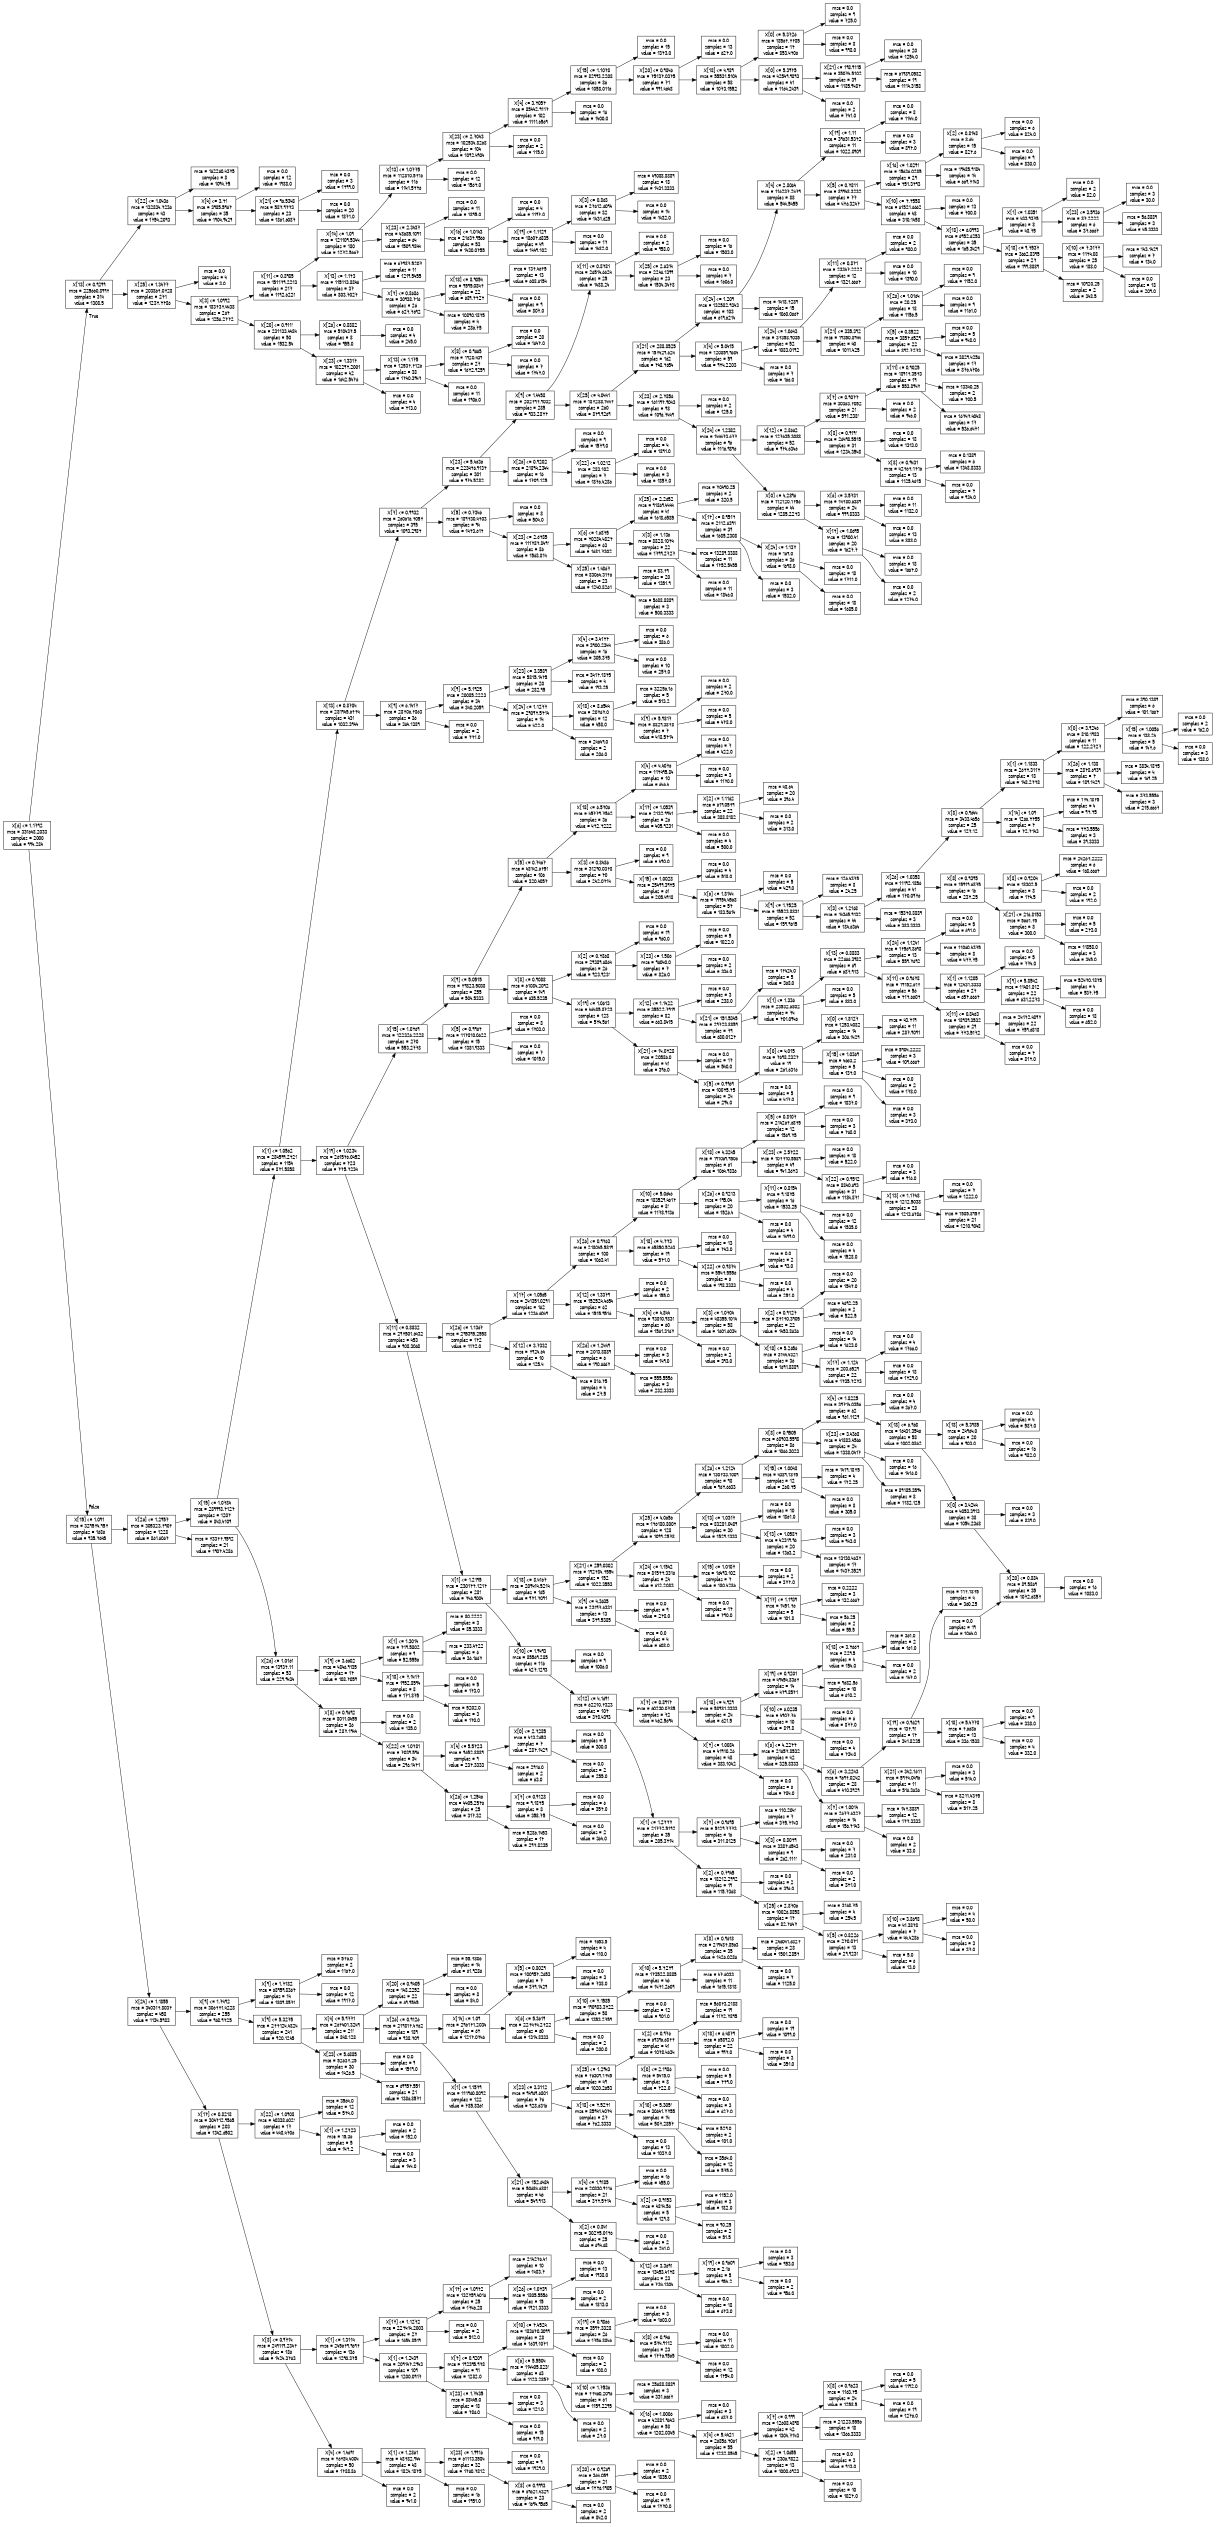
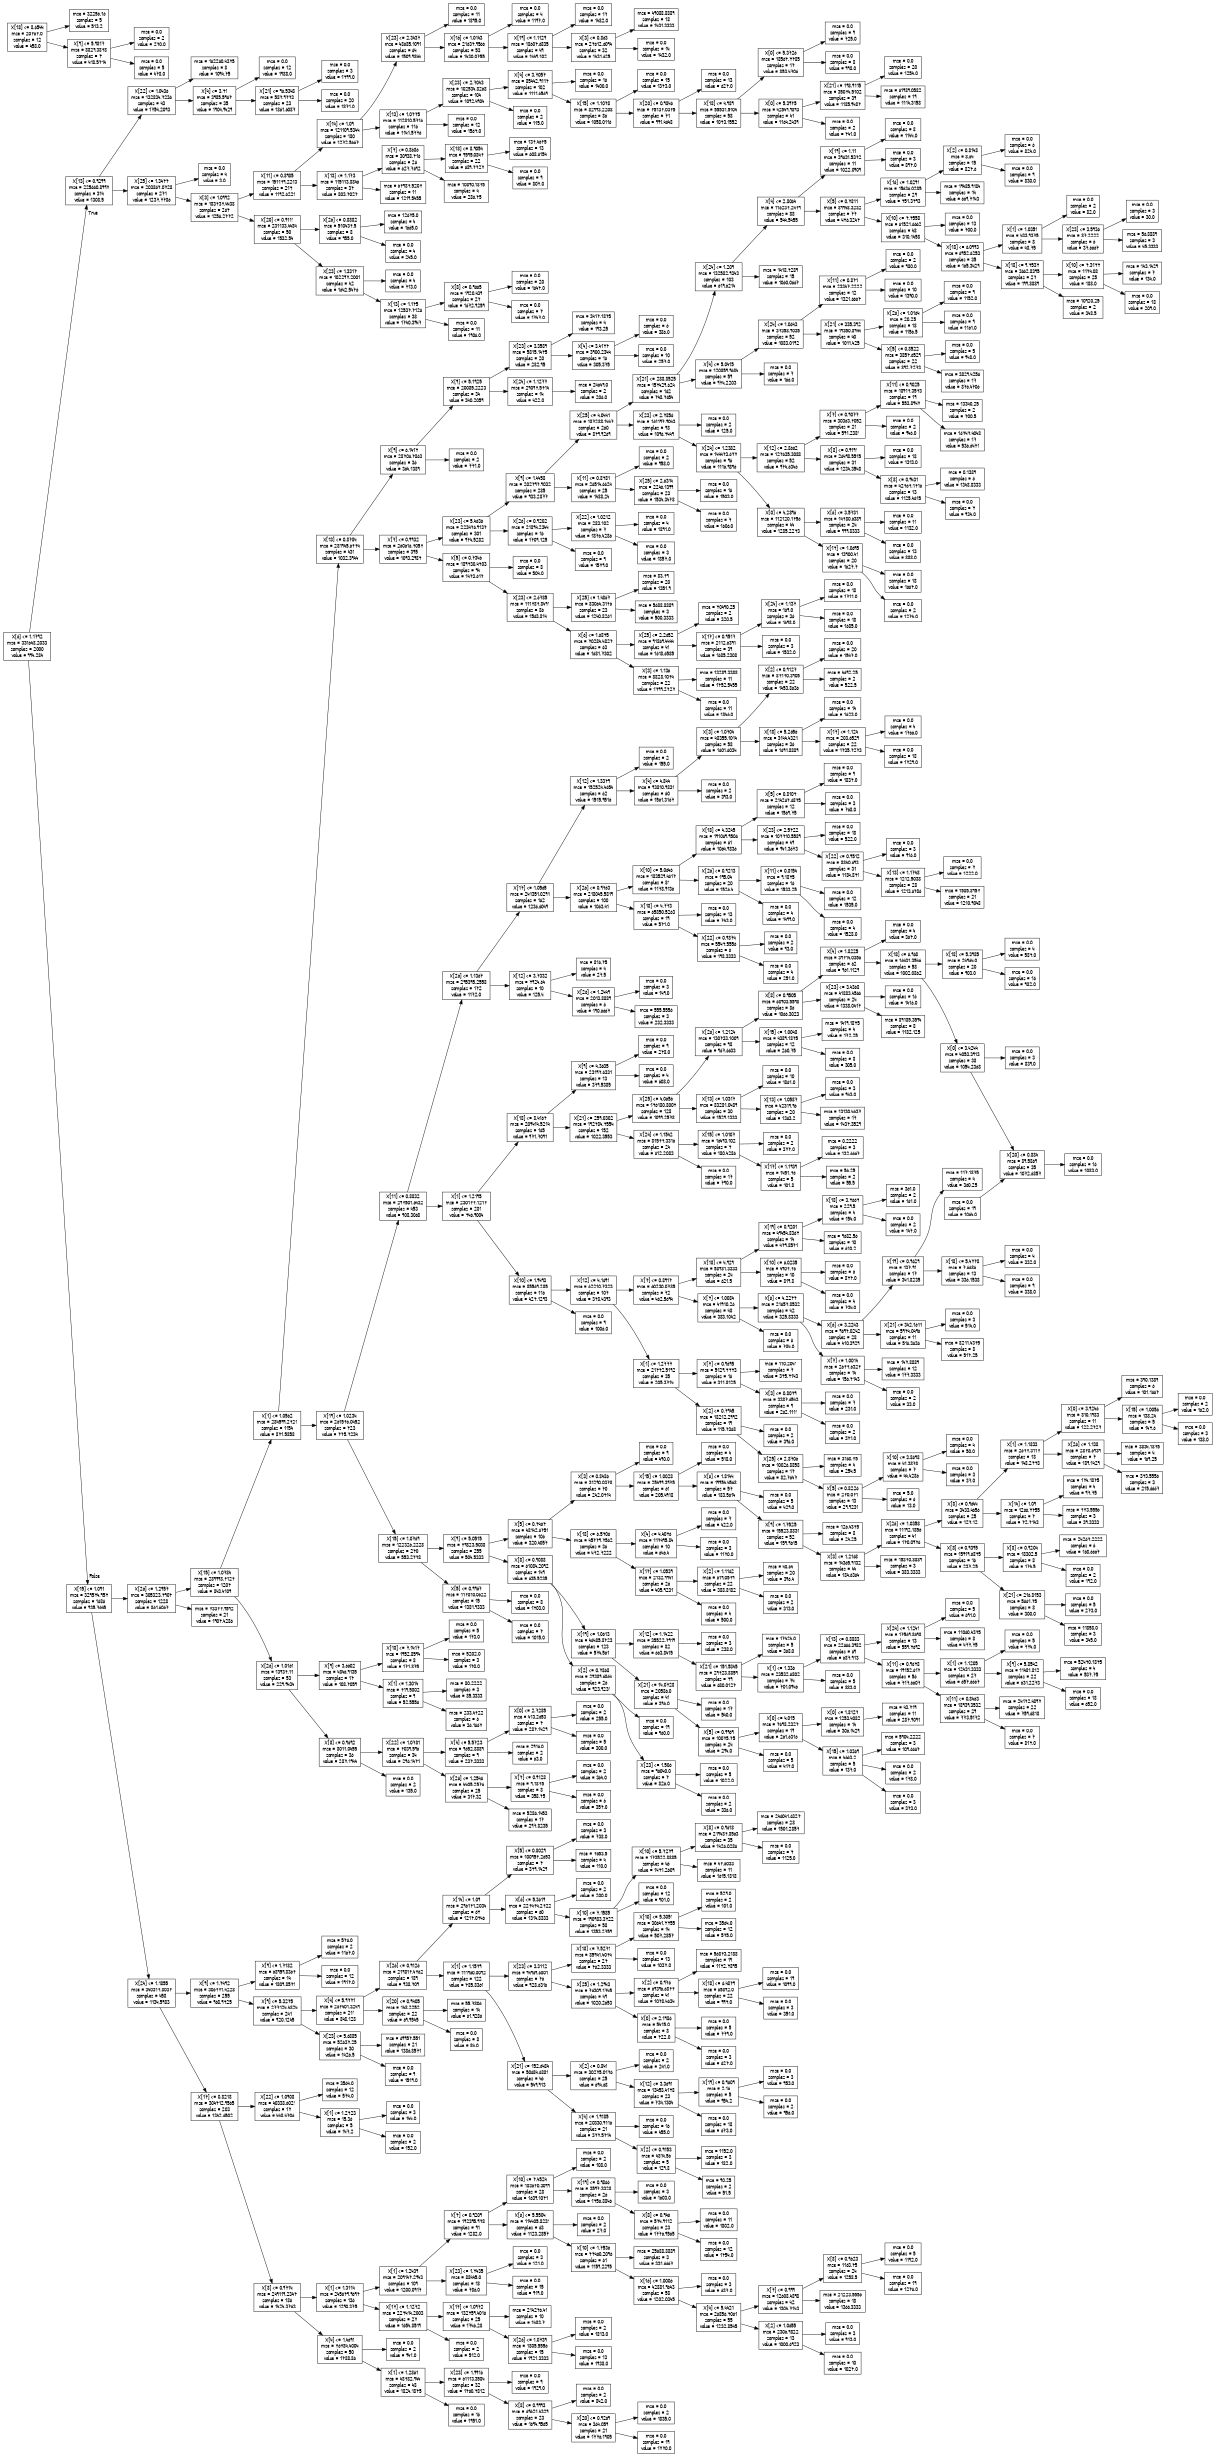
node "mse = 12675.0 samples = 4 value = 1665.0": added
edge "X[24] <= 1.1277 mse = 29097.5714 samples = 14 value = 422.0" -> "X[18] <= 8.6544 mse = 20767.0 samples = 12 value = 458.0": removed
node "X[0] <= 4.015 mse = 7698.2327 value = 19 value = 261.6316": label "X[0] <= 4.015 mse = 7698.2327 value = 19 value = 261.6316" -> "X[0] <= 4.015 mse = 7698.2327 samples = 19 value = 261.6316"
